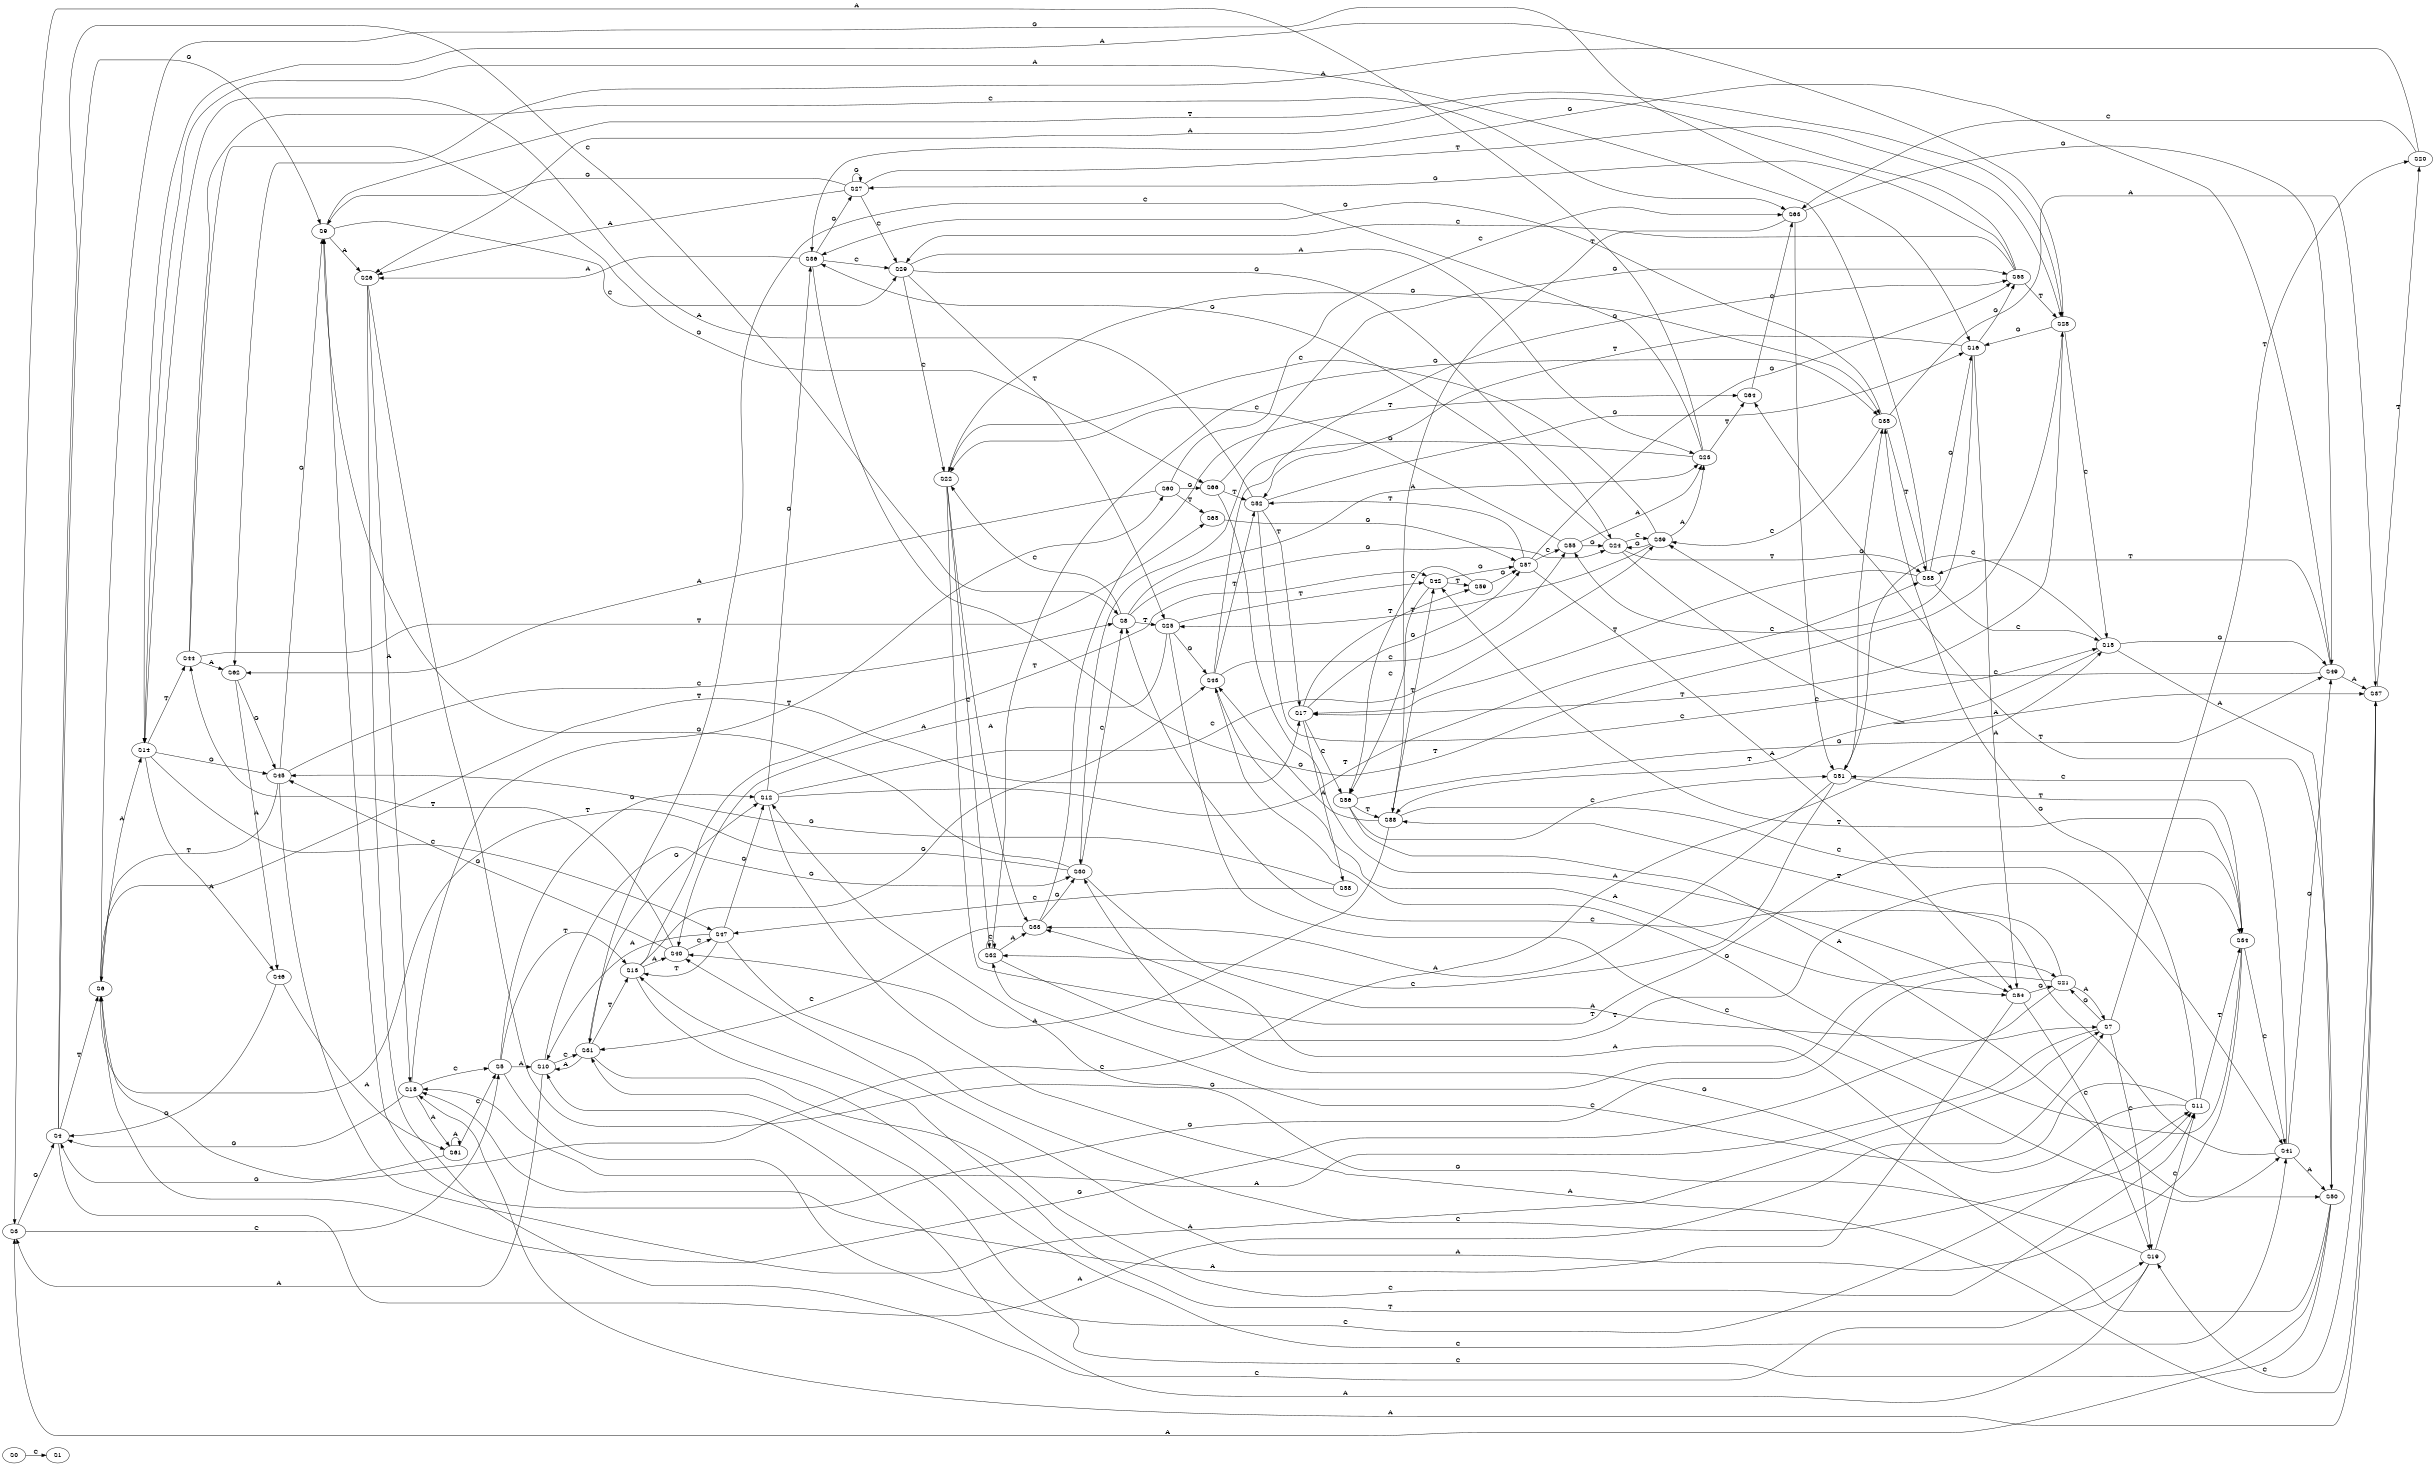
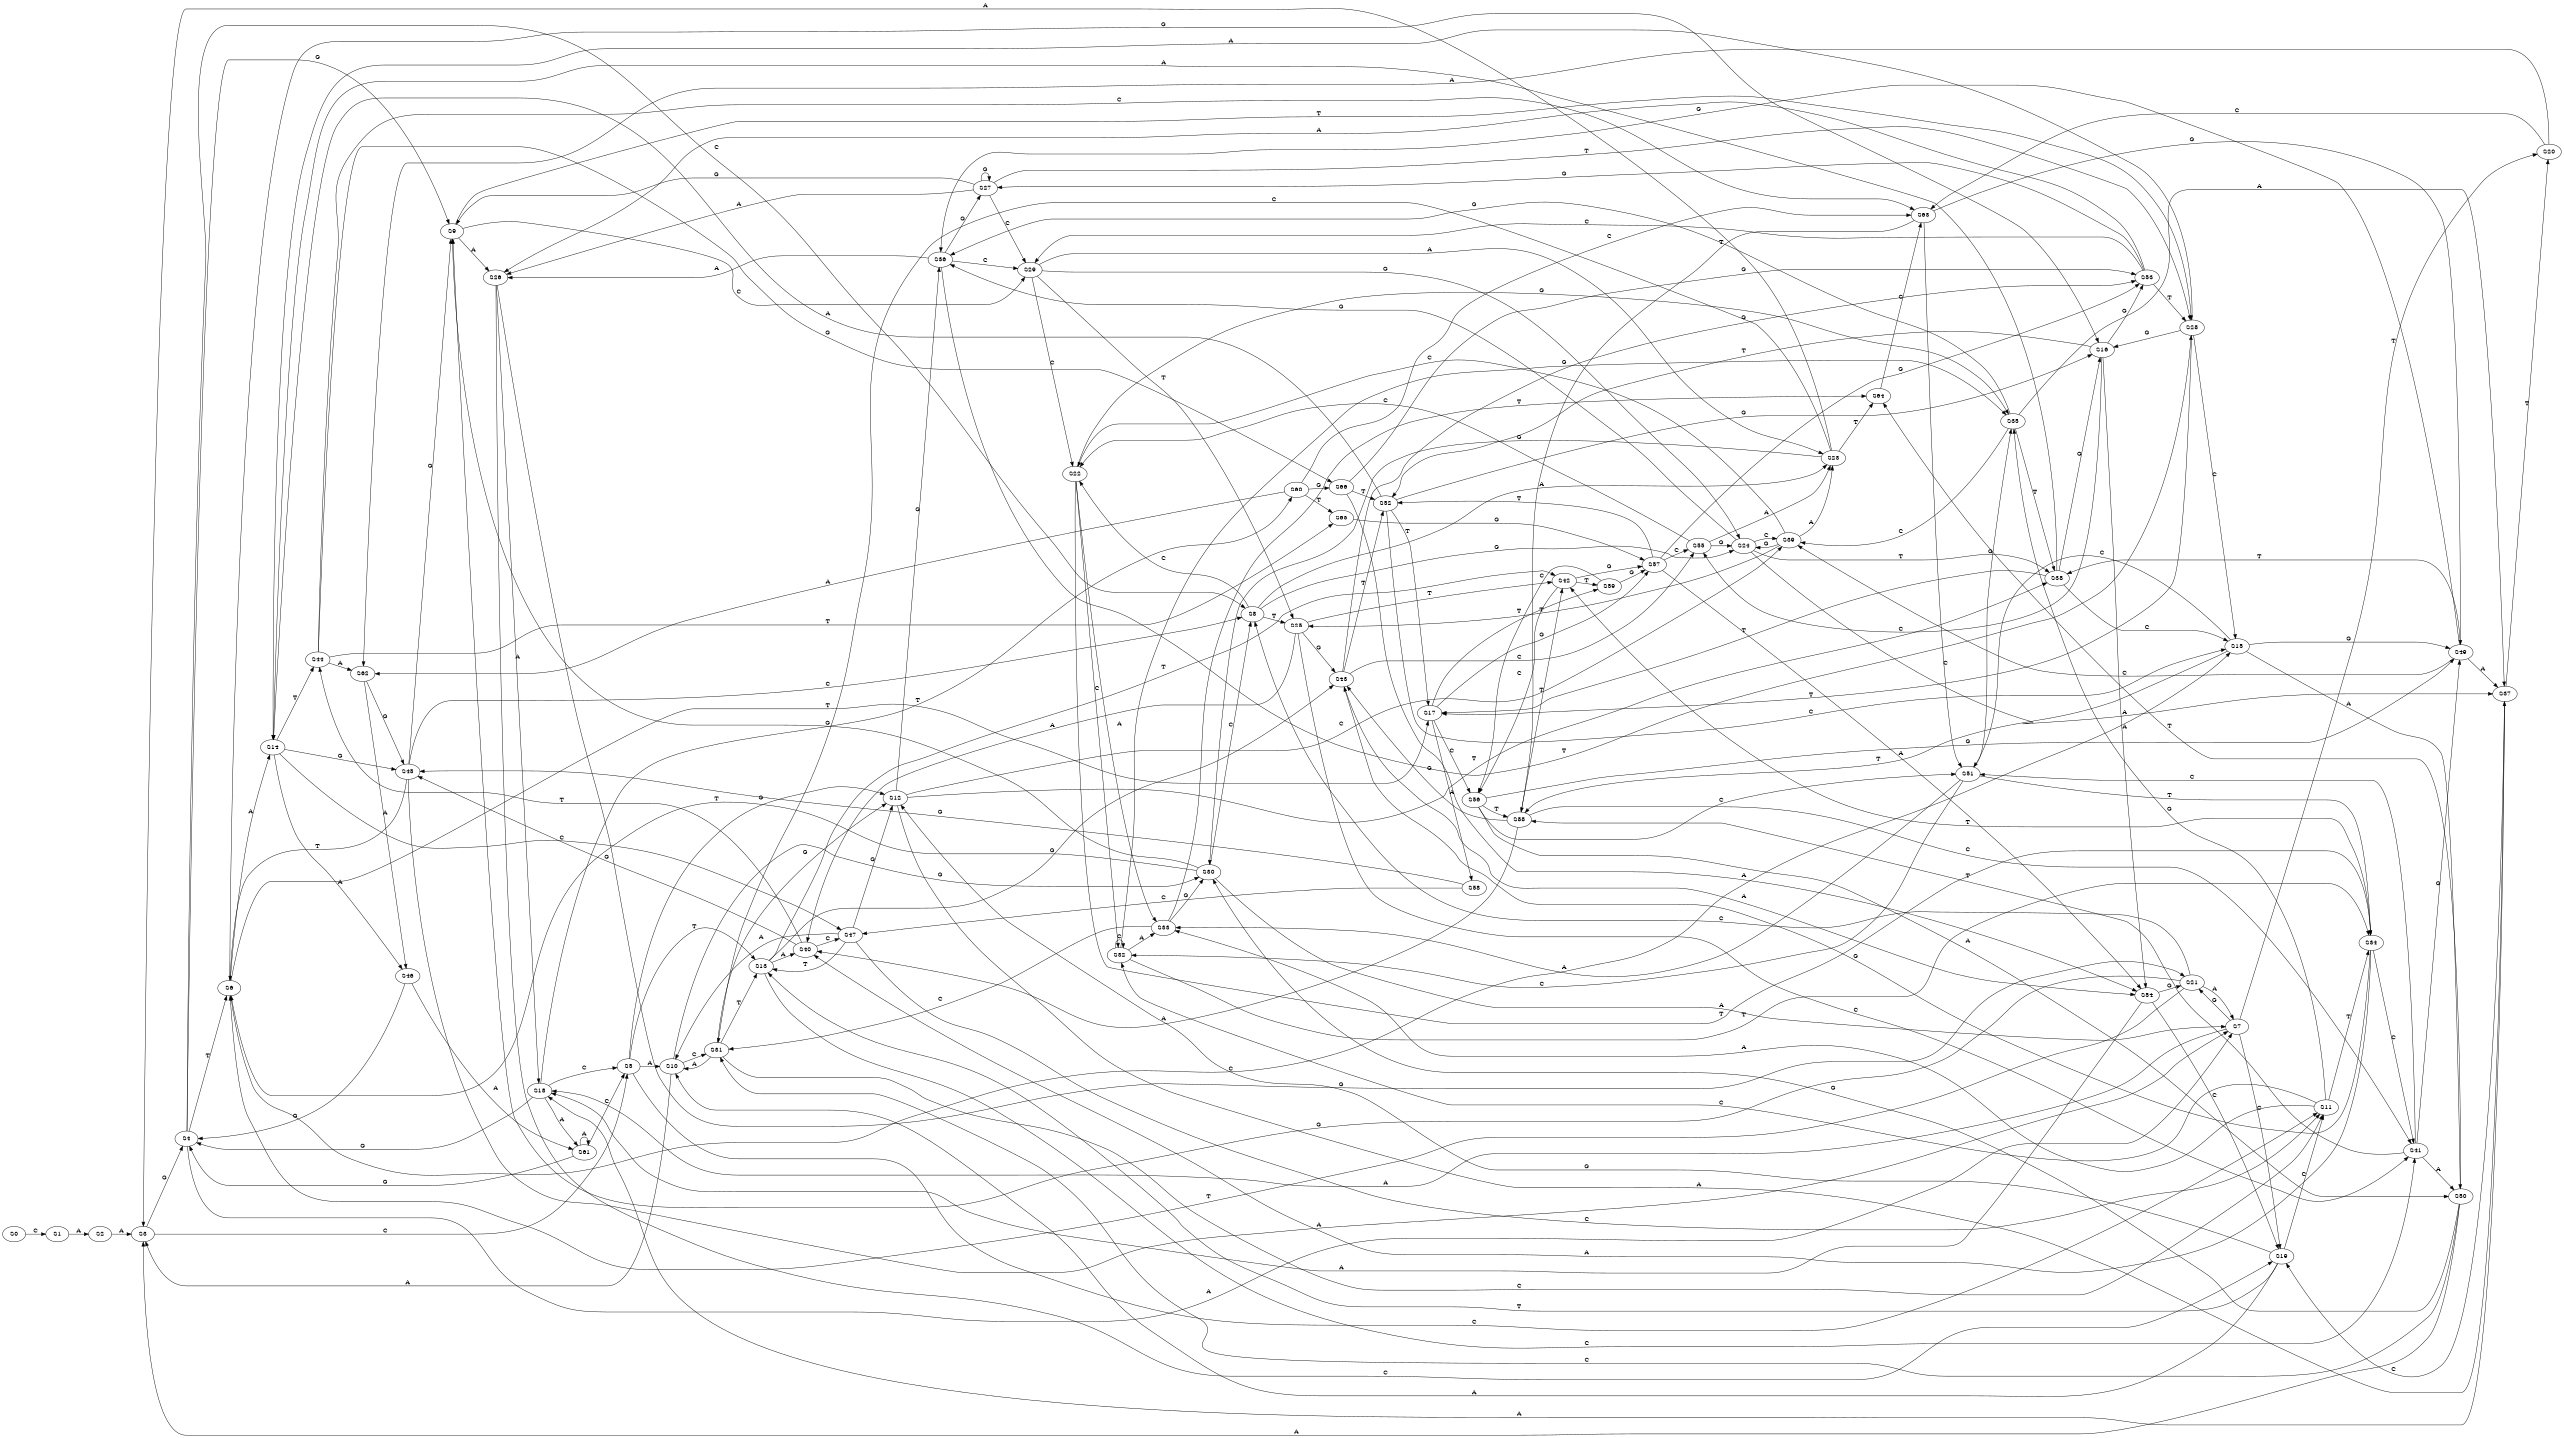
edge "S21" -> "S6": label "G" -> "T"
node "S2": added
